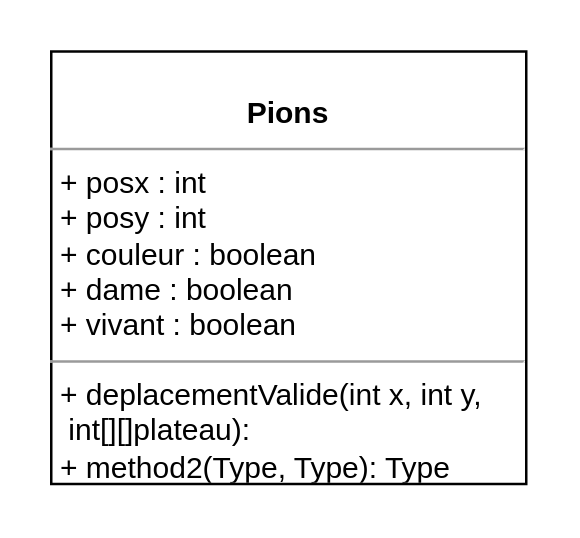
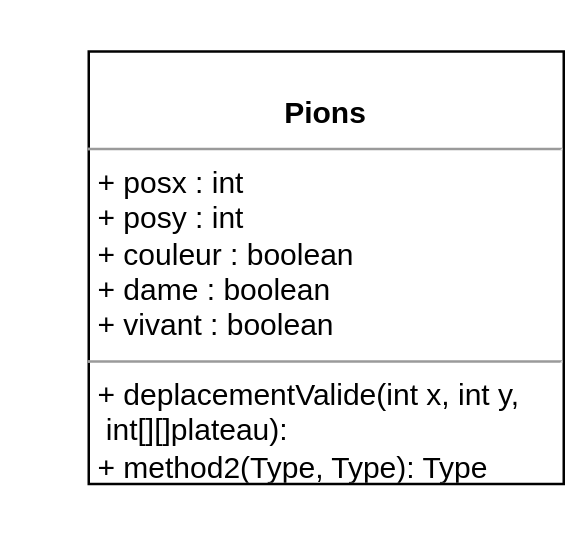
node "Pions + posx : int + posy : int + couleur : boolean + dame : boolean + vivant : boolean + deplacementValide(int x, int y, int[][]plateau): + method2(Type, Type): Type": moved (289, 268) -> (326, 268)
